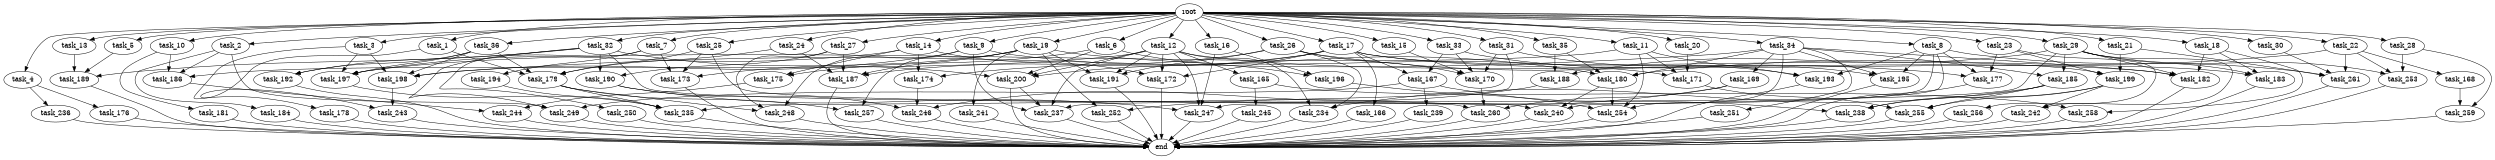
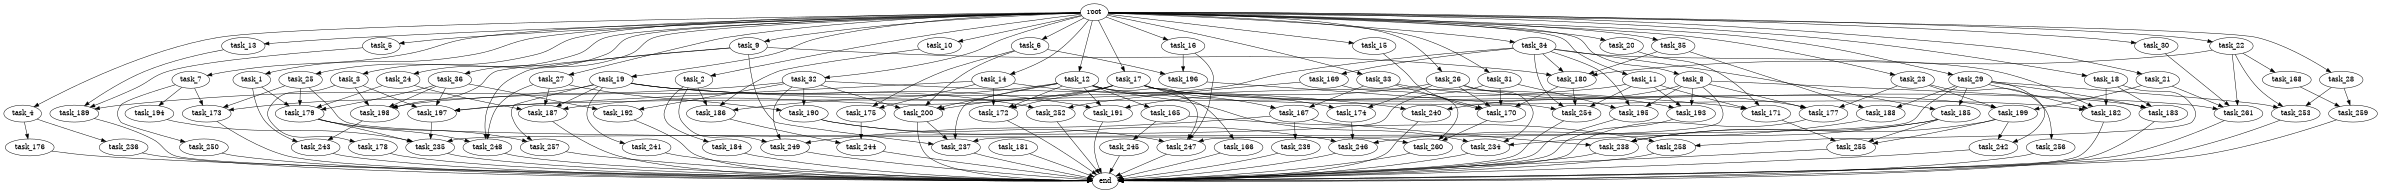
edge "task_10" -> "task_181": removed
edge "task_180" -> "task_240": now "task_180" -> "task_170"
node "task_251": removed
